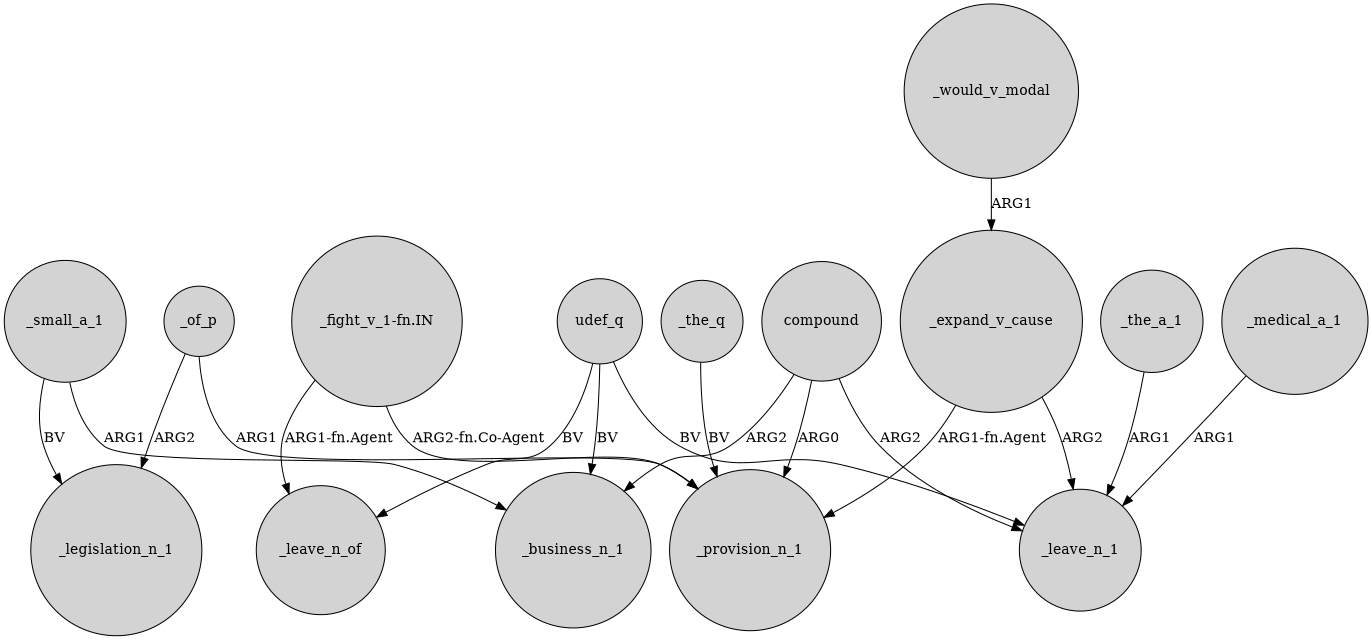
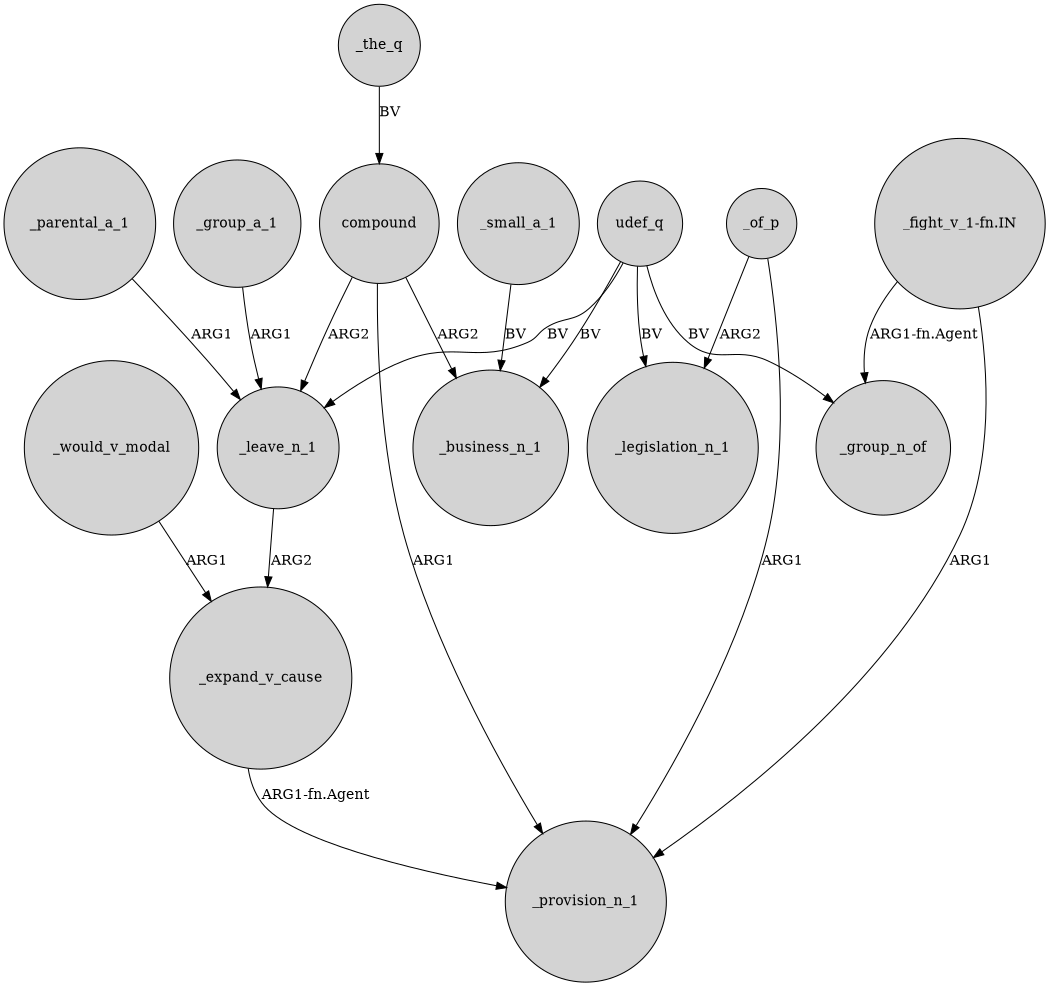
node "_the_a_1": label "_the_a_1" -> "_parental_a_1"
node "_medical_a_1": label "_medical_a_1" -> "_group_a_1"
edge "_the_q" -> "_provision_n_1": now "_the_q" -> "compound"
edge "_small_a_1" -> "_legislation_n_1": now "udef_q" -> "_legislation_n_1"
edge "_expand_v_cause" -> "_leave_n_1": reversed
edge "_small_a_1" -> "_business_n_1": label "ARG1" -> "BV"
edge "_fight_v_1-fn.IN" -> "_provision_n_1": label "ARG2-fn.Co-Agent" -> "ARG1"
edge "compound" -> "_provision_n_1": label "ARG0" -> "ARG1"
node "_leave_n_of": label "_leave_n_of" -> "_group_n_of"
